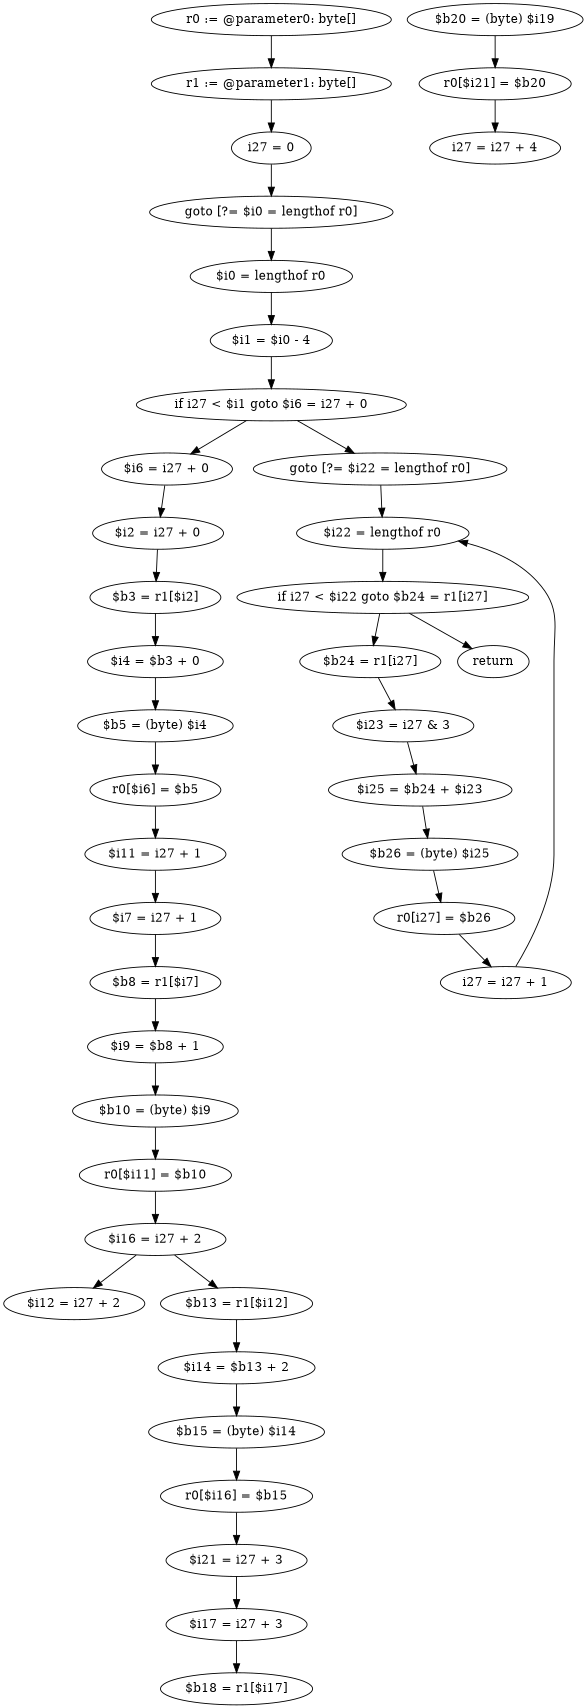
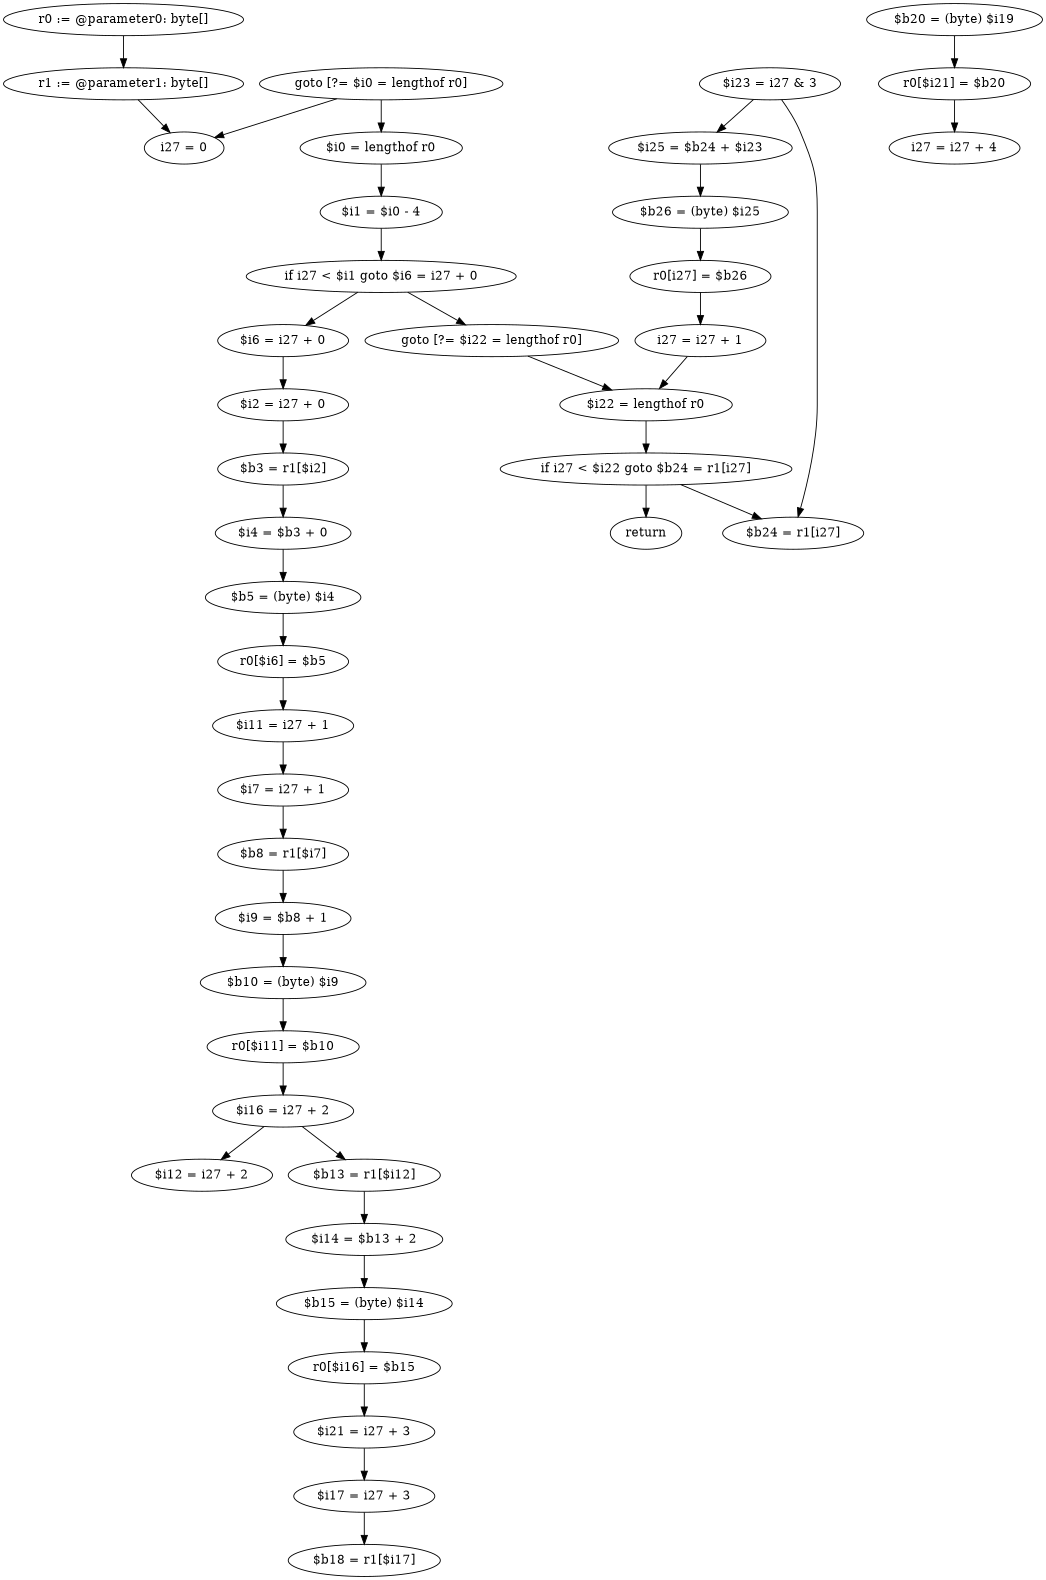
edge "i27 = 0" -> "goto [?= $i0 = lengthof r0]": reversed
edge "$b24 = r1[i27]" -> "$i23 = i27 & 3": reversed
